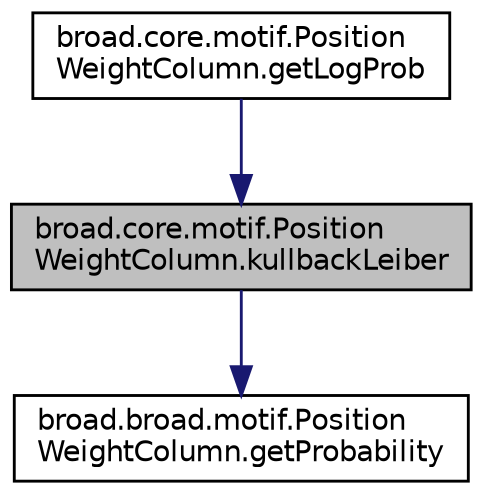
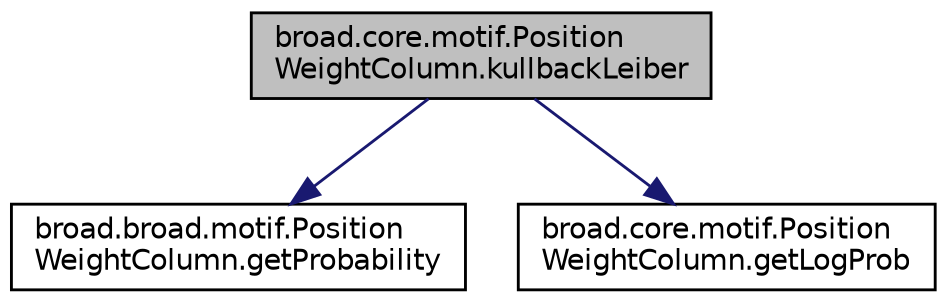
edge "broad.core.motif.Position WeightColumn.getLogProb" -> "broad.core.motif.Position WeightColumn.kullbackLeiber": reversed
